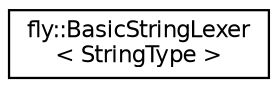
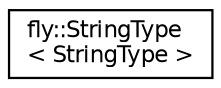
node "fly::BasicStringLexer < StringType >": label "fly::BasicStringLexer < StringType >" -> "fly::StringType < StringType >"
